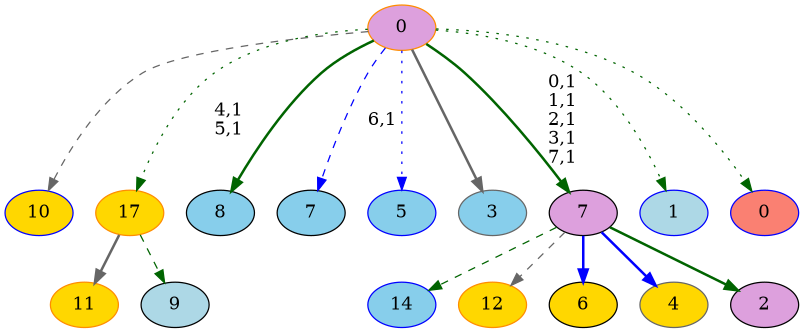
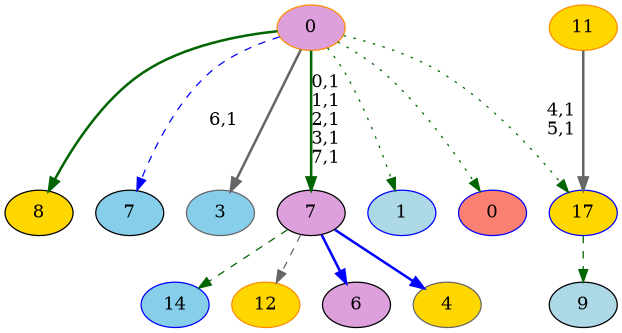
node "10": removed
node "17": color darkorange -> blue
node "8": fillcolor skyblue -> gold
node "5": removed
edge "17" -> "11": reversed
node "6": fillcolor gold -> plum
node "2": removed
